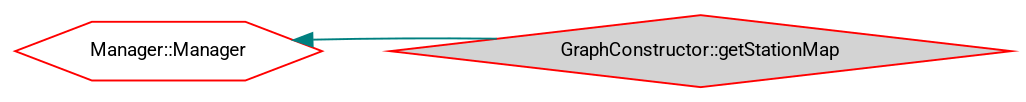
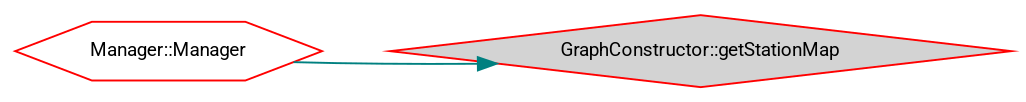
edge "GraphConstructor::getStationMap" -> "Manager::Manager": reversed
